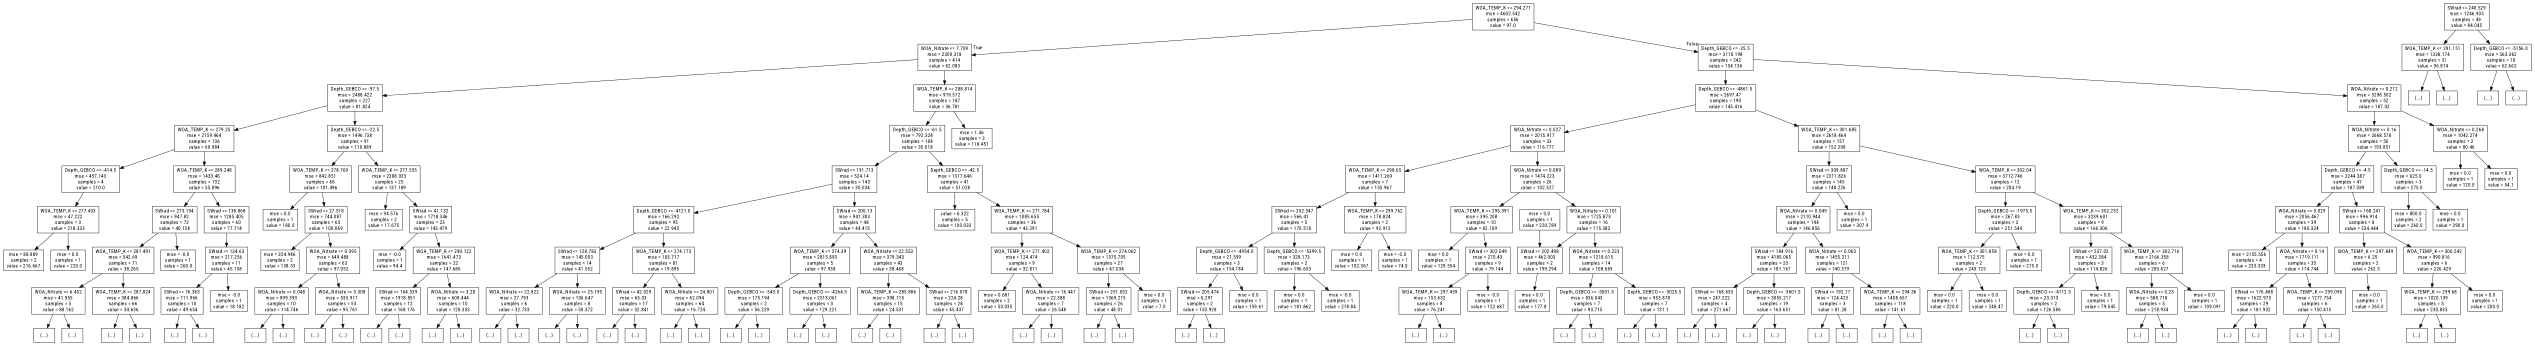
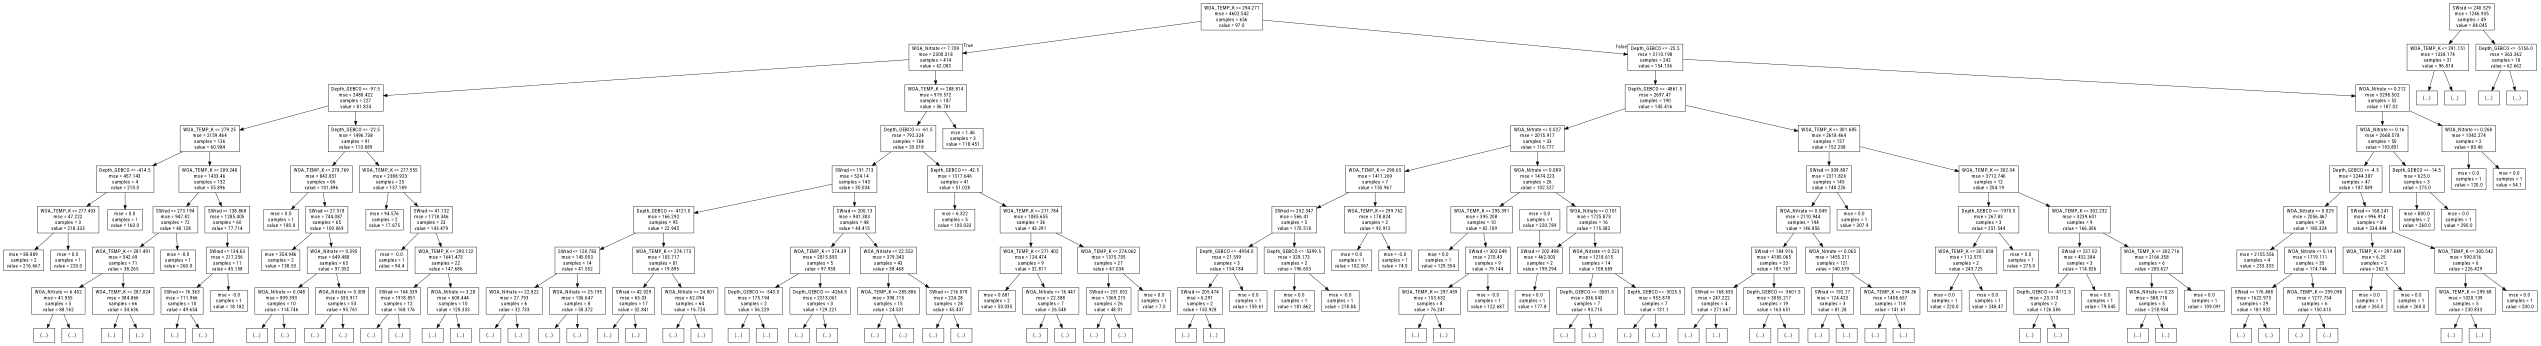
node "mse = 0.0 samples = 1 value = 160.0": added
node "value = 6.322 samples = 5 value = 100.033": label "value = 6.322 samples = 5 value = 100.033" -> "mse = 6.322 samples = 5 value = 100.033"
node "mse = 0.0 samples = 1 value = 260.0": added
